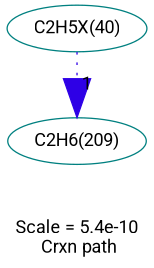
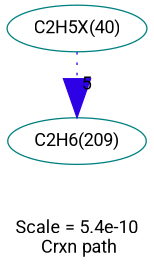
edge "C2H5X(40)" -> "C2H6(209)": label " 1" -> " 5"
